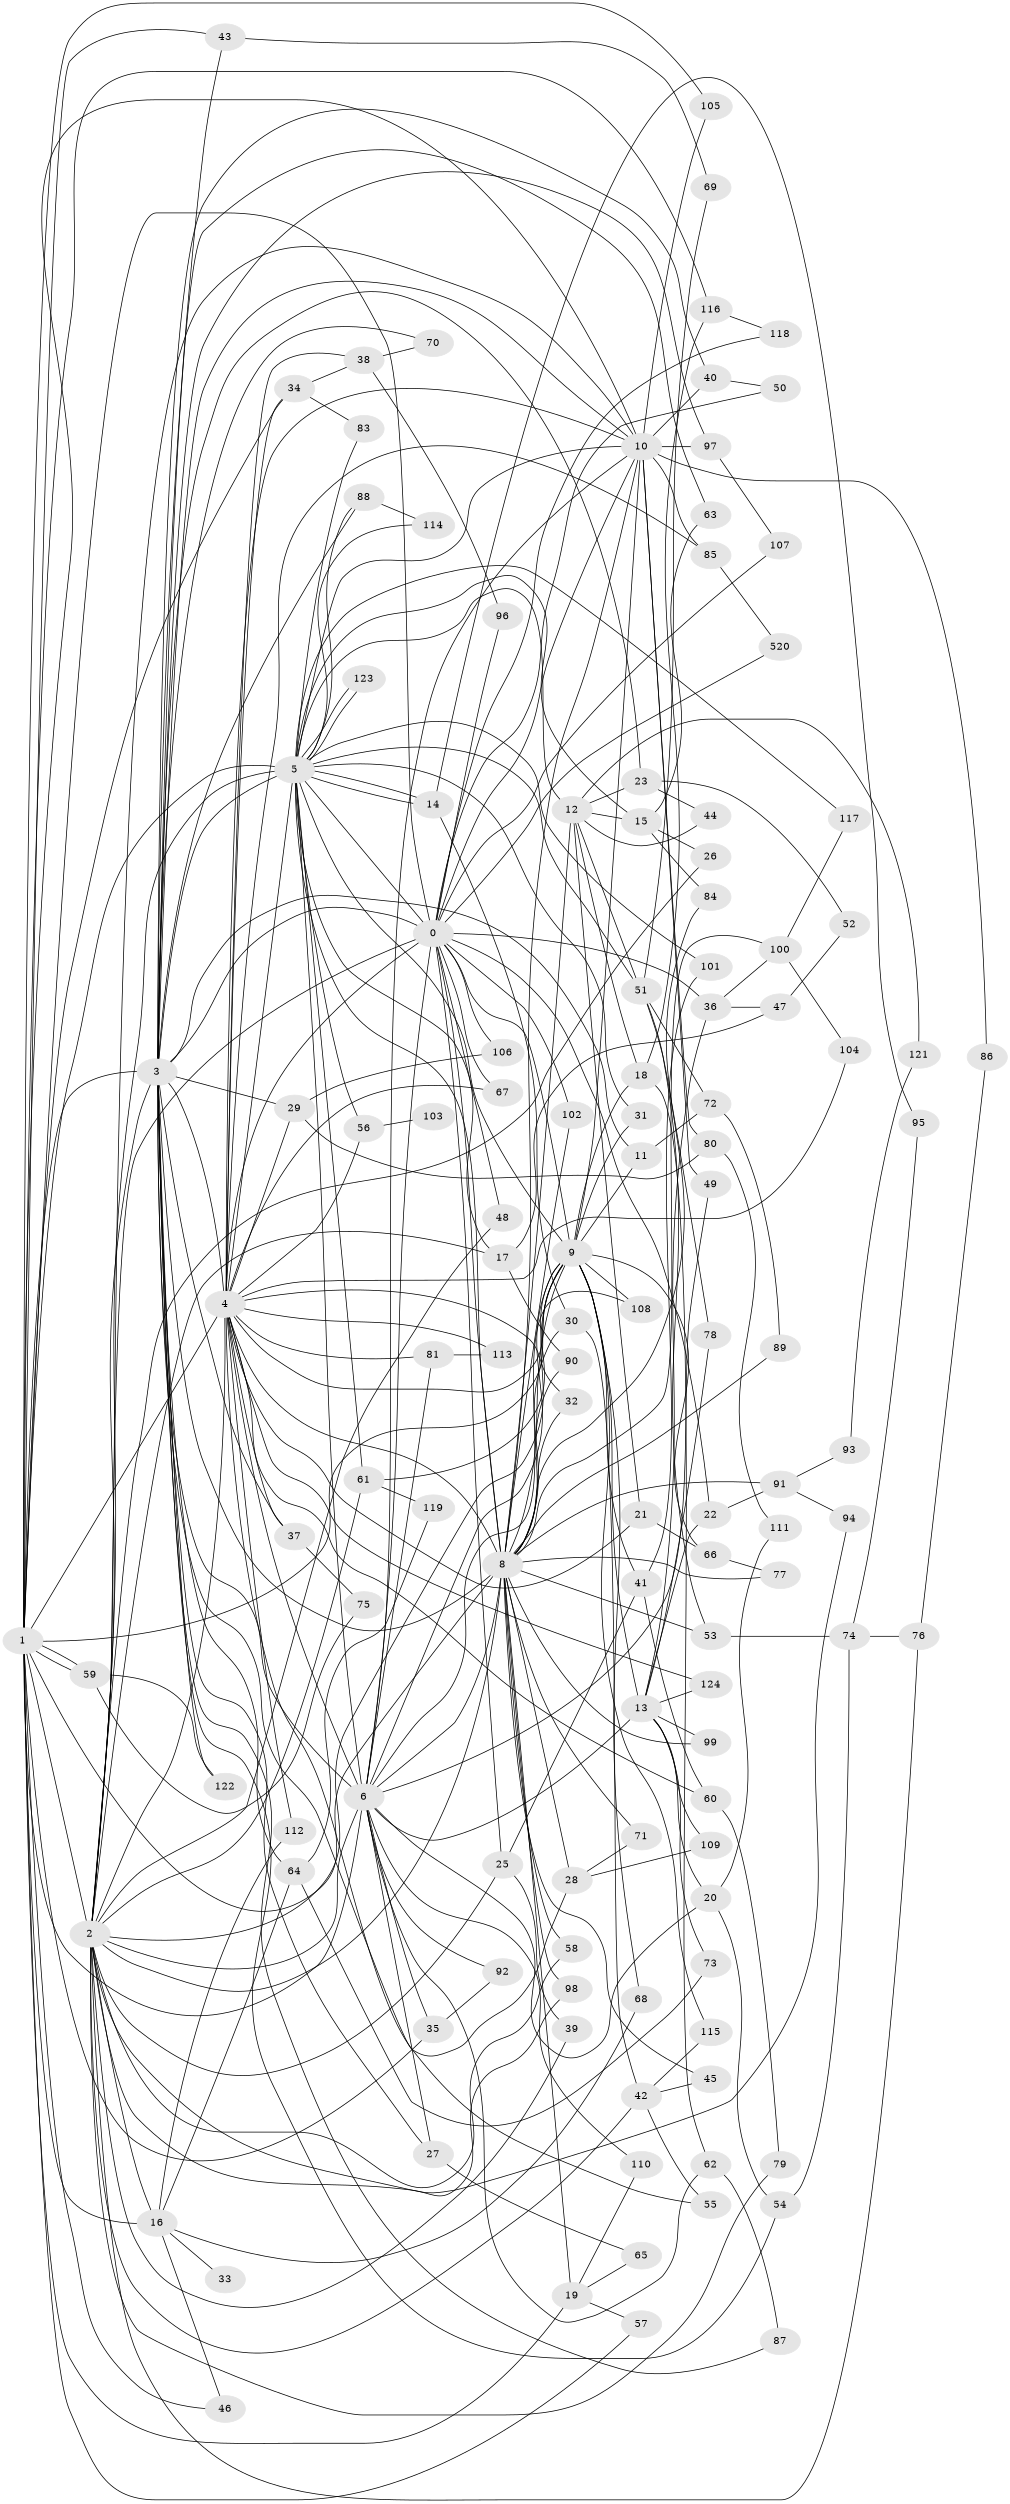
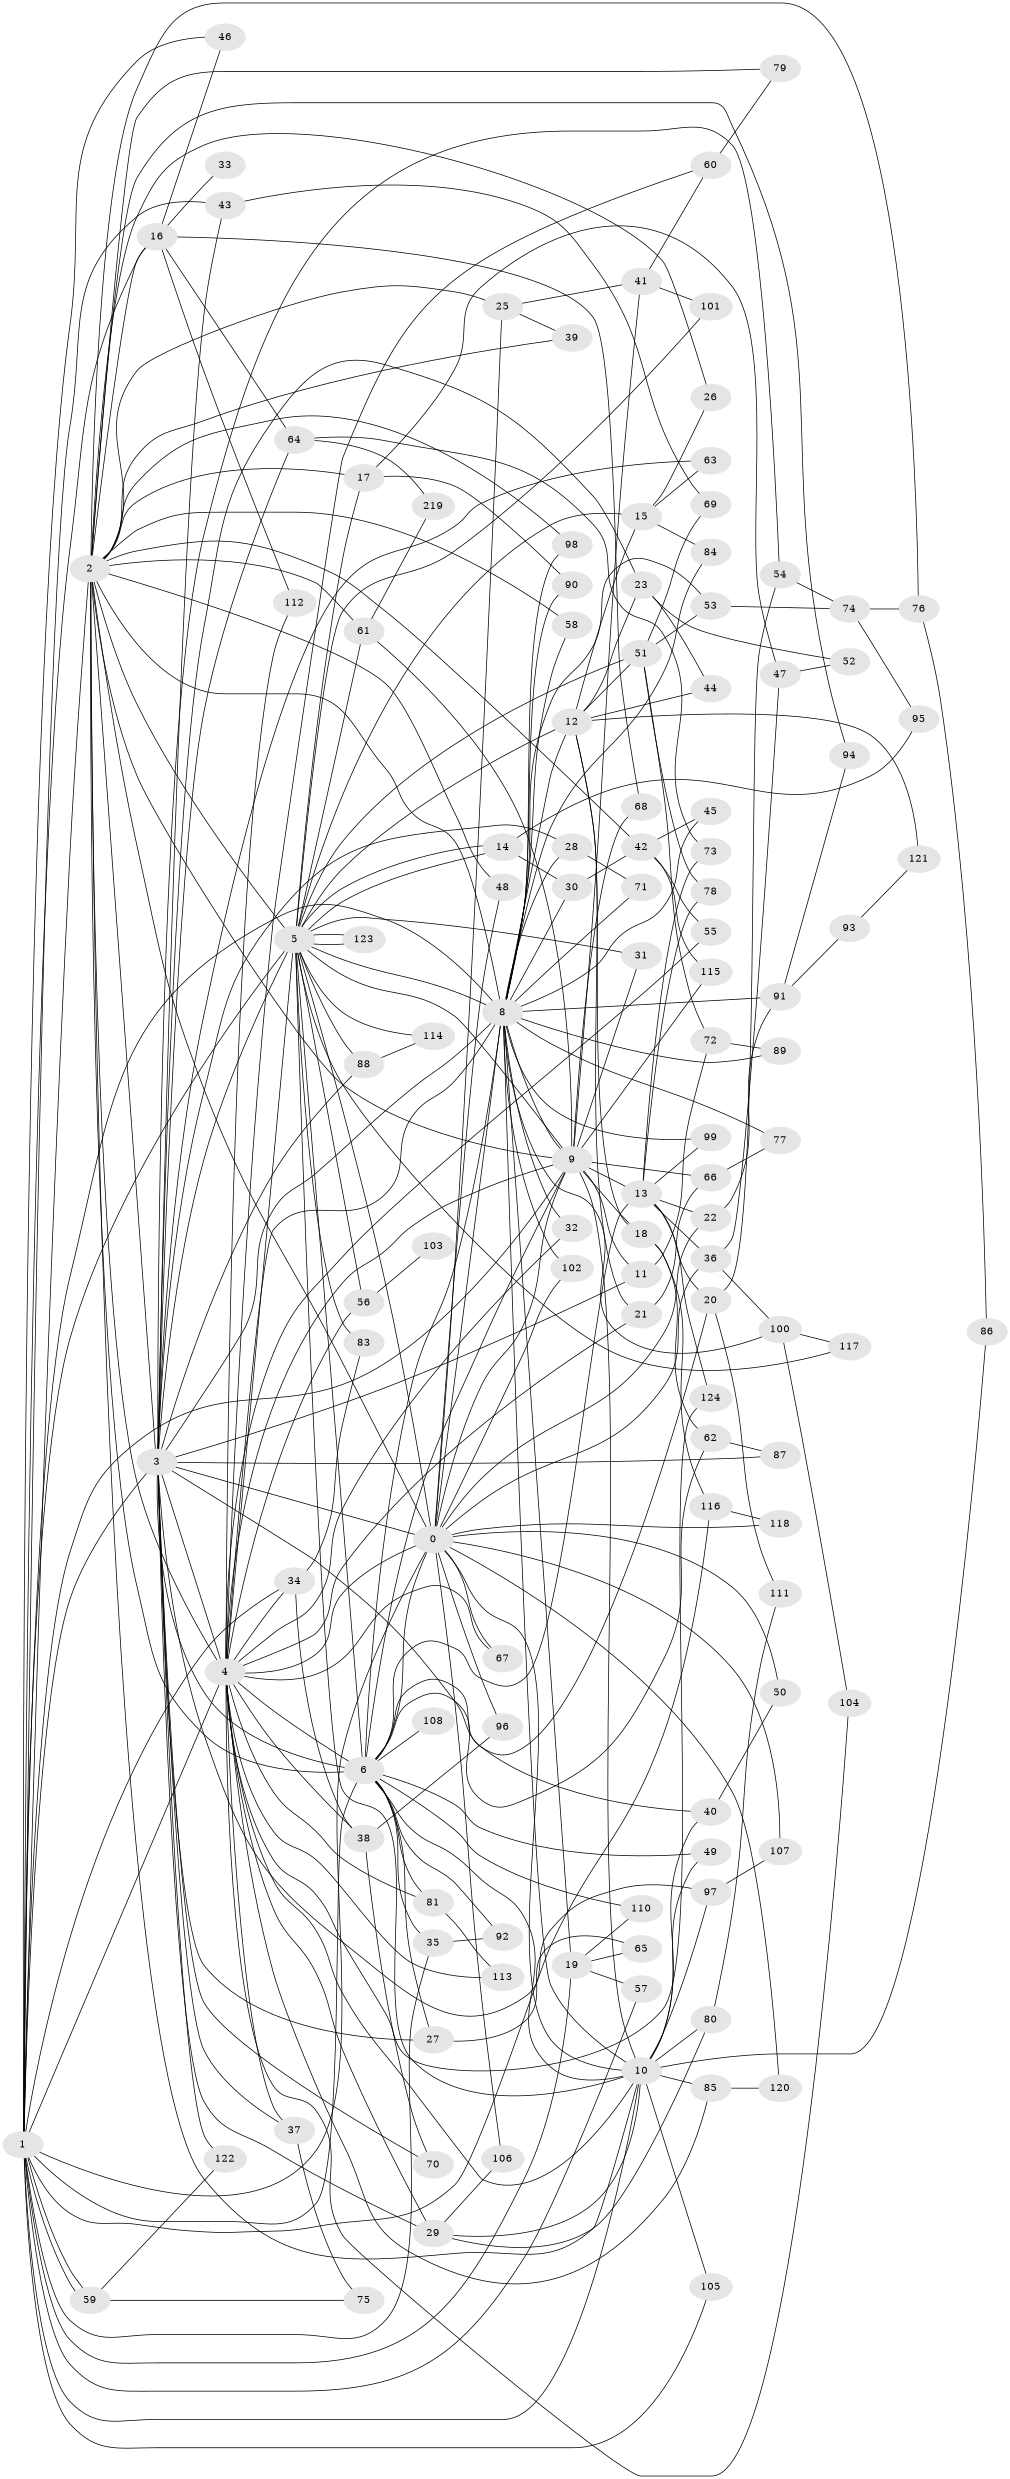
edge "10" -- "3": now "10" -- "29"
node "520": label "520" -> "120"
edge "9" -- "108": removed
node "119": label "119" -> "219"
node "109": removed
